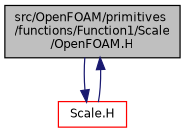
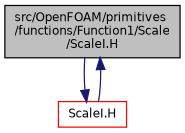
node "src/OpenFOAM/primitives /functions/Function1/Scale /OpenFOAM.H": label "src/OpenFOAM/primitives /functions/Function1/Scale /OpenFOAM.H" -> "src/OpenFOAM/primitives /functions/Function1/Scale /ScaleI.H"
node "Scale.H": label "Scale.H" -> "ScaleI.H"
